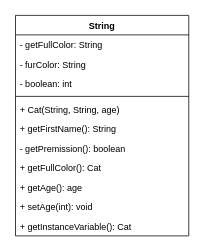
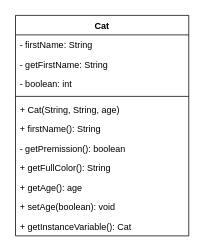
node "String": label "String" -> "Cat"
node "- getFullColor: String": label "- getFullColor: String" -> "- firstName: String"
node "- furColor: String": label "- furColor: String" -> "- getFirstName: String"
node "+ getFirstName(): String": label "+ getFirstName(): String" -> "+ firstName(): String"
node "+ getFullColor(): Cat": label "+ getFullColor(): Cat" -> "+ getFullColor(): String"
node "+ setAge(int): void": label "+ setAge(int): void" -> "+ setAge(boolean): void"
